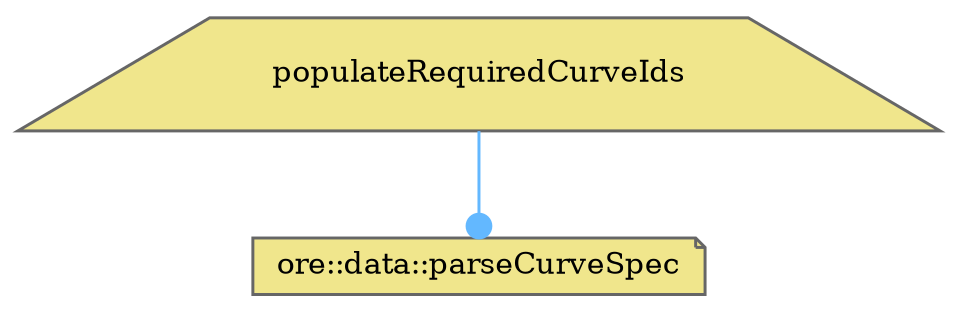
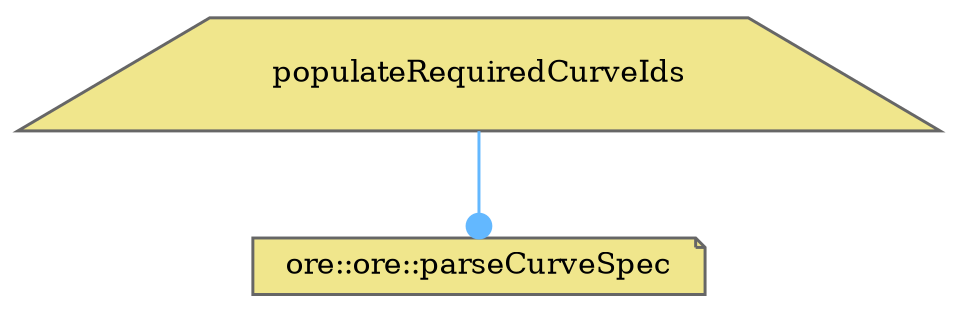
node "ore::data::parseCurveSpec": label "ore::data::parseCurveSpec" -> "ore::ore::parseCurveSpec"
